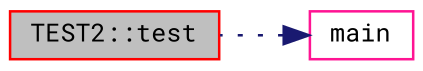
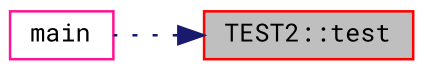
edge "TEST2::test" -> "main": reversed
